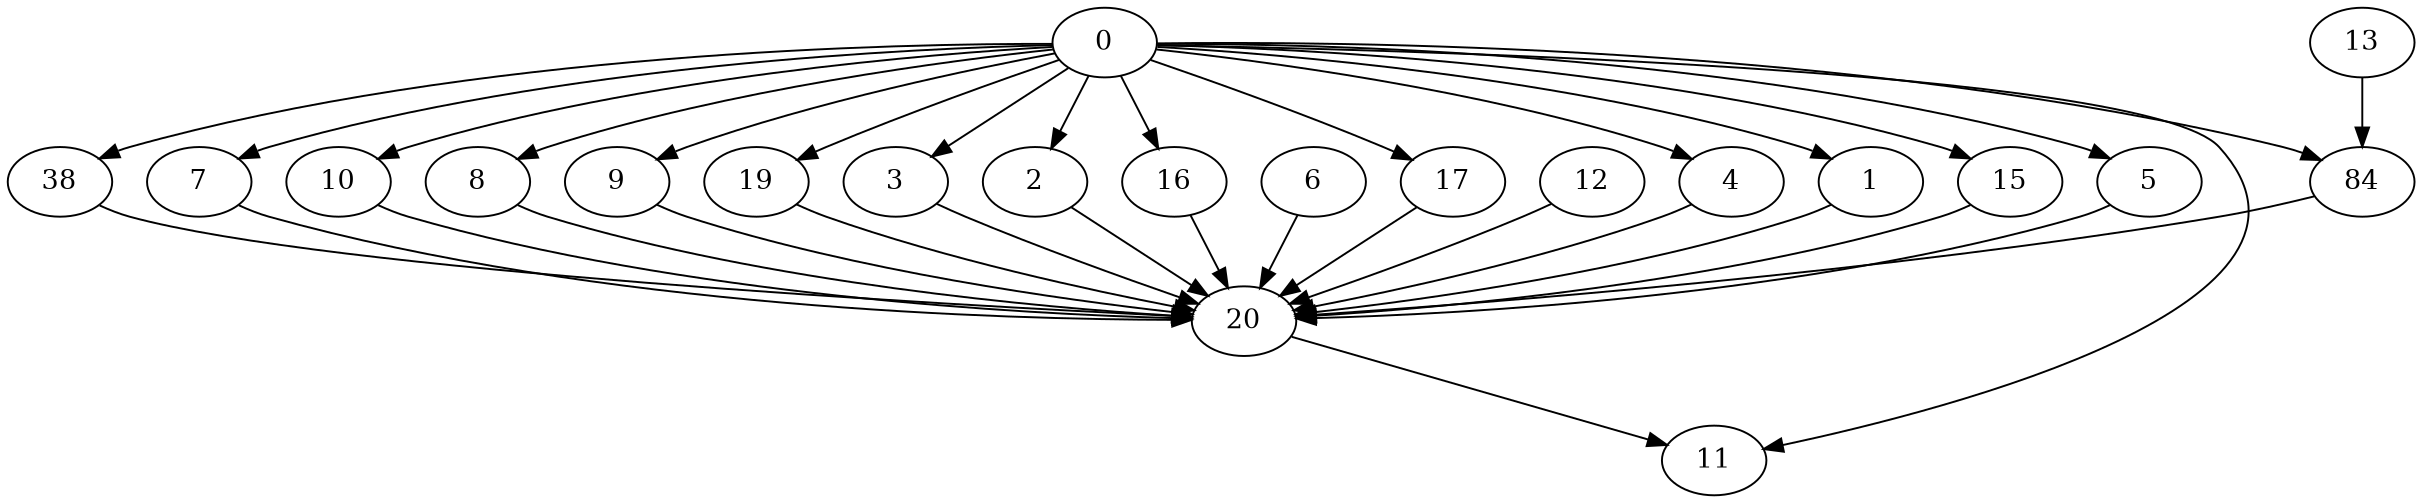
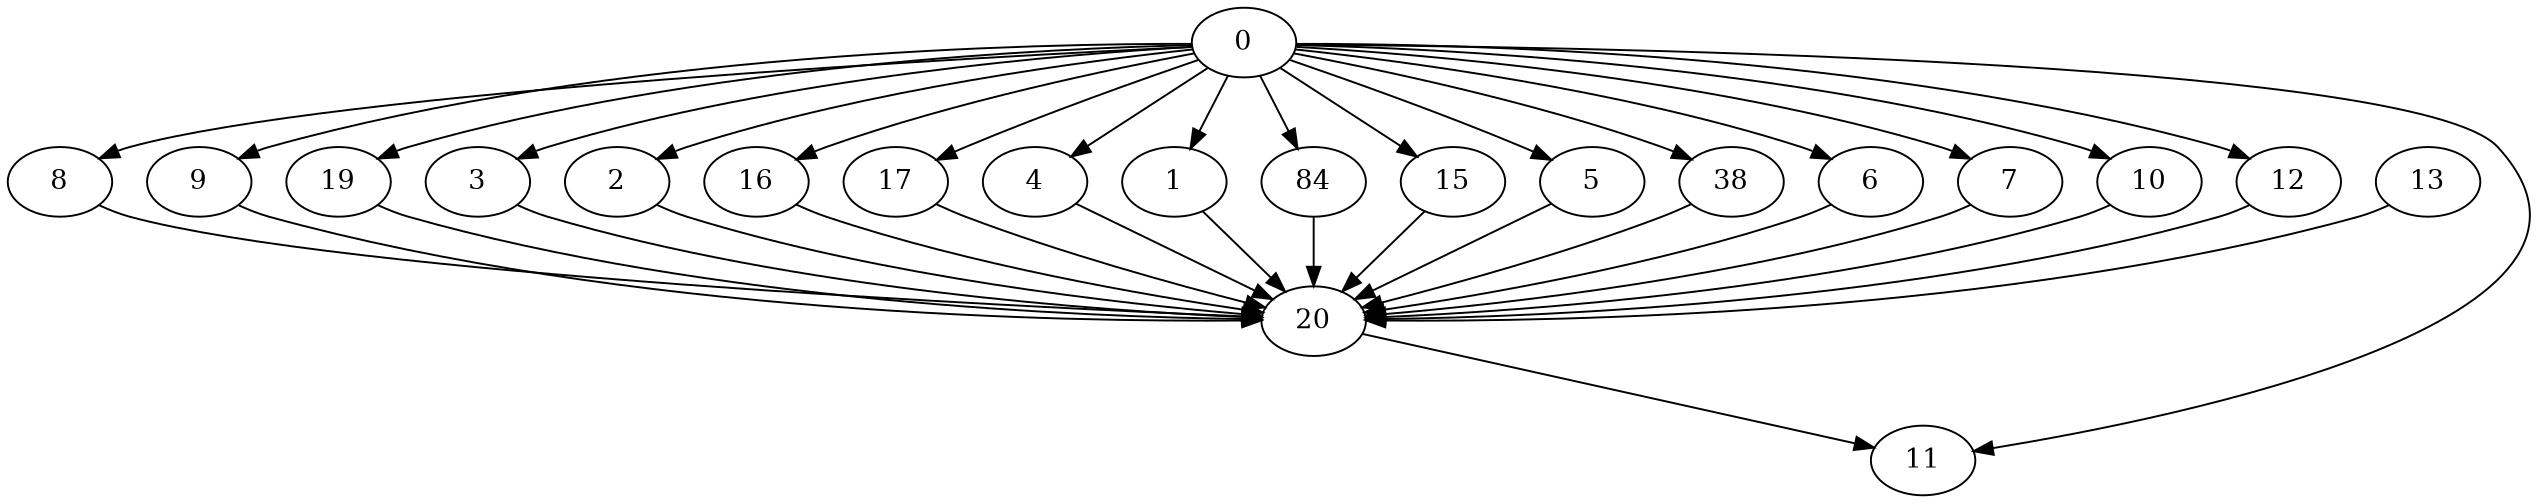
edge "0" -> "12": added
edge "0" -> "6": added
edge "13" -> "84": now "13" -> "20"
